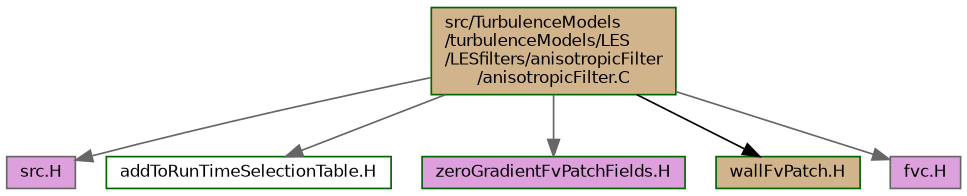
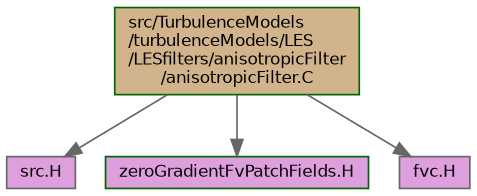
node "addToRunTimeSelectionTable.H": removed
node "wallFvPatch.H": removed
